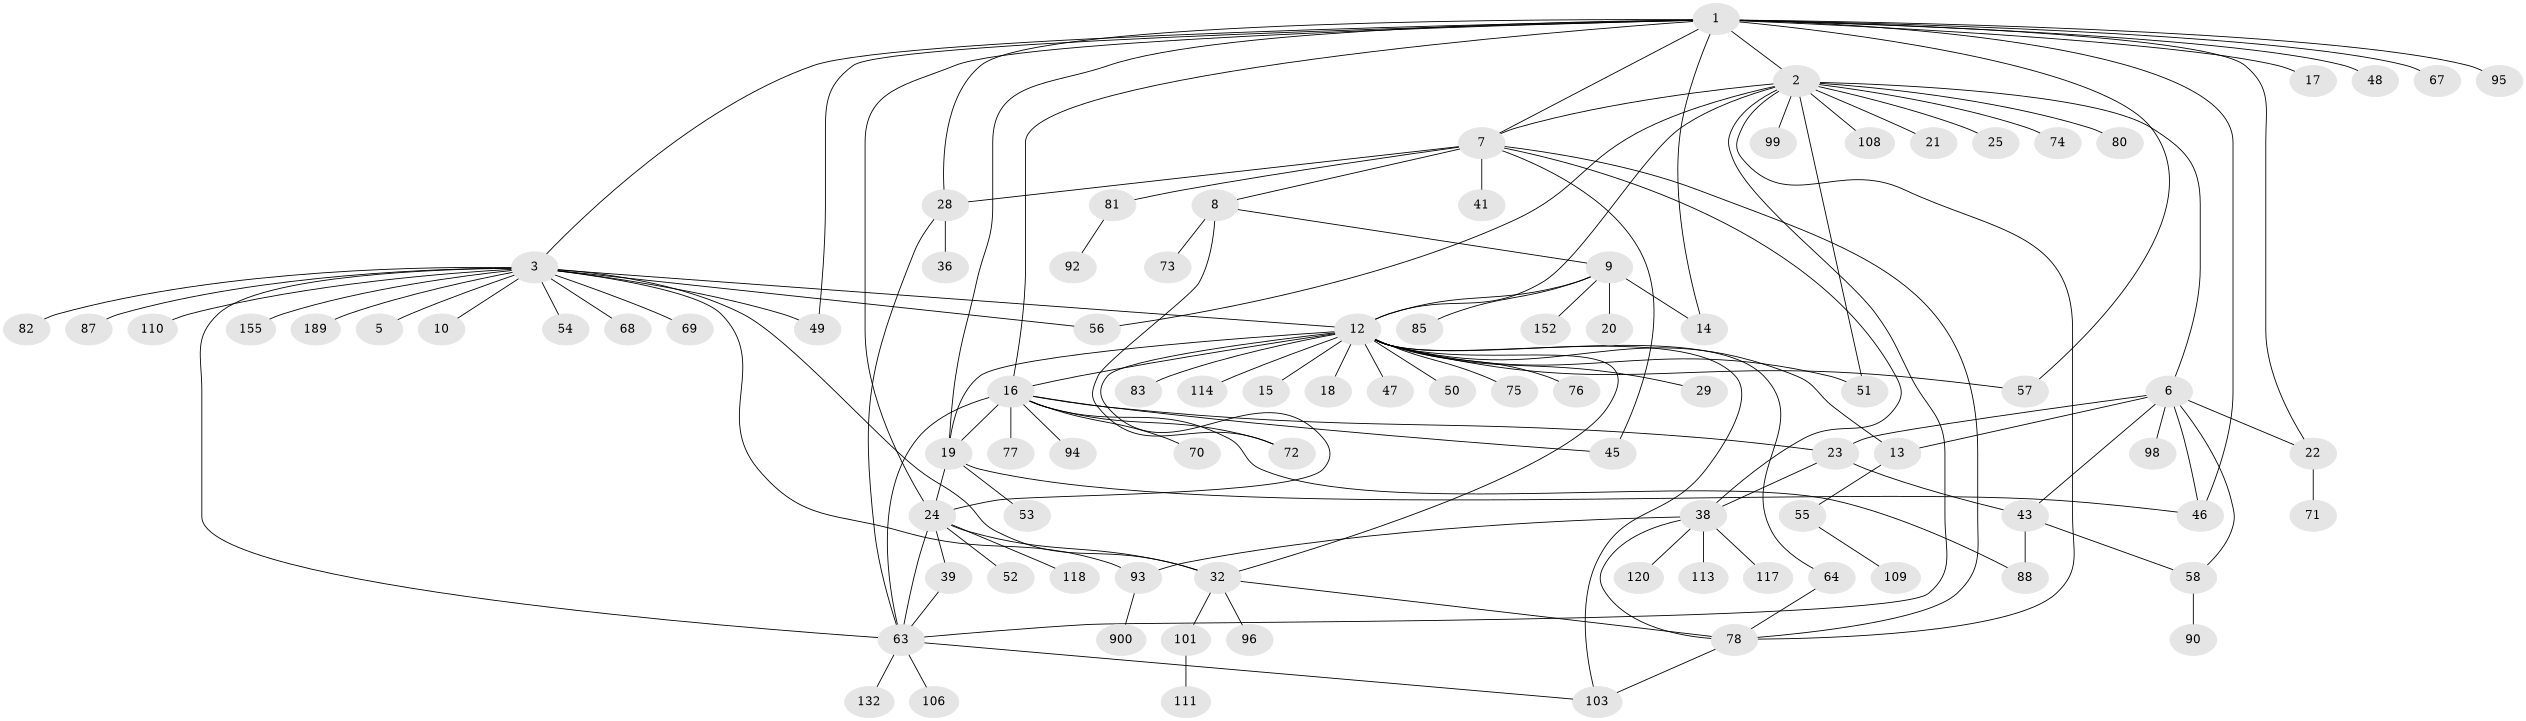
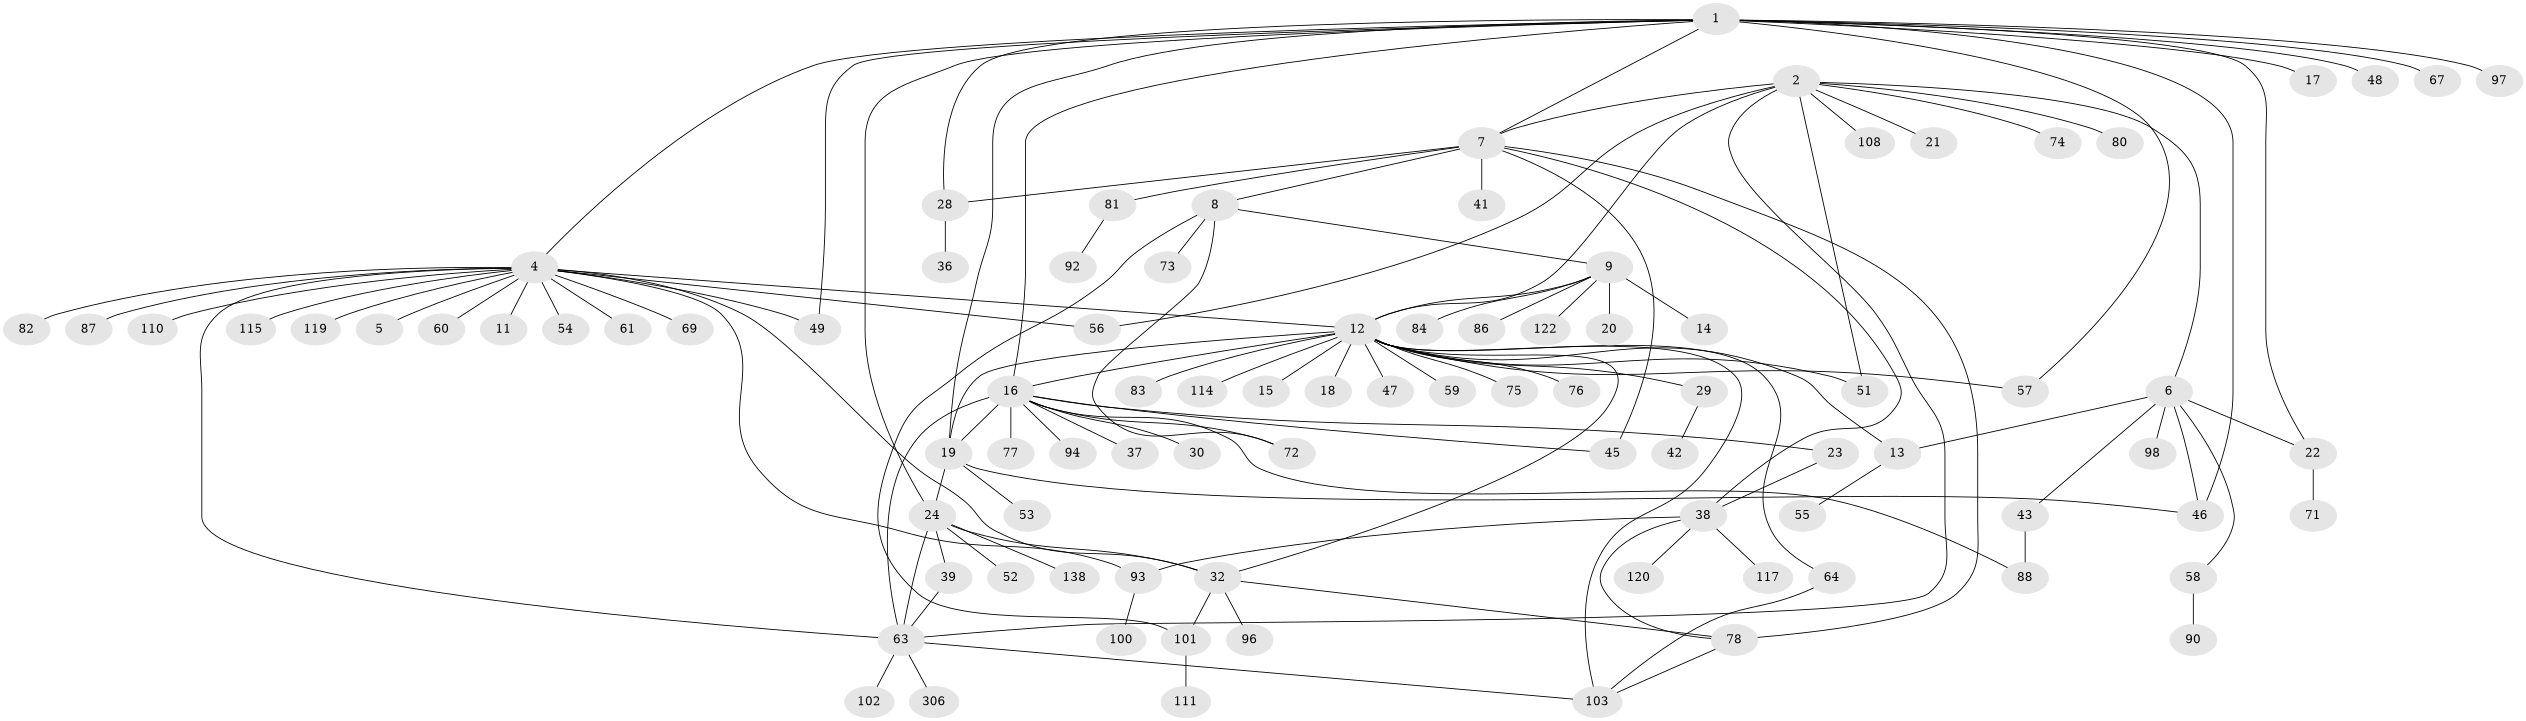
edge "1" -- "2": removed
node "95": label "95" -> "97"
node "99": removed
node "25": removed
edge "1" -- "14": removed
node "3": label "3" -> "4"
node "155": label "155" -> "115"
node "189": label "189" -> "119"
node "10": label "10" -> "60"
node "11": added
node "68": label "68" -> "61"
node "85": label "85" -> "84"
node "86": added
node "152": label "152" -> "122"
edge "2" -- "78": removed
node "50": label "50" -> "59"
edge "12" -- "24": removed
edge "6" -- "23": removed
edge "28" -- "63": removed
node "37": added
node "70": label "70" -> "30"
node "42": added
edge "8" -- "101": added
edge "23" -- "43": removed
edge "43" -- "58": removed
node "118": label "118" -> "138"
node "113": removed
node "109": removed
edge "64" -- "78": now "64" -- "103"
node "900": label "900" -> "100"
node "132": label "132" -> "102"
node "106": label "106" -> "306"
